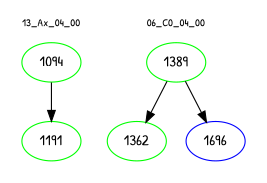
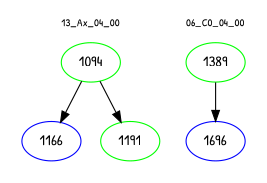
node "1166": added
node "1362": removed
